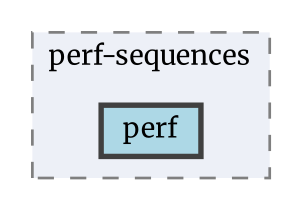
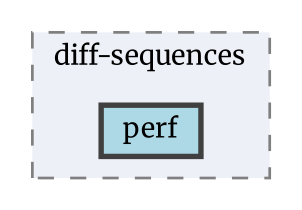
cluster "perf-sequences": label "perf-sequences" -> "diff-sequences"
